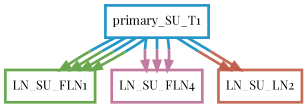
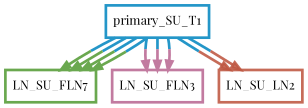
node "LN_SU_FLN1": label "LN_SU_FLN1" -> "LN_SU_FLN7"
node "LN_SU_FLN4": label "LN_SU_FLN4" -> "LN_SU_FLN3"
